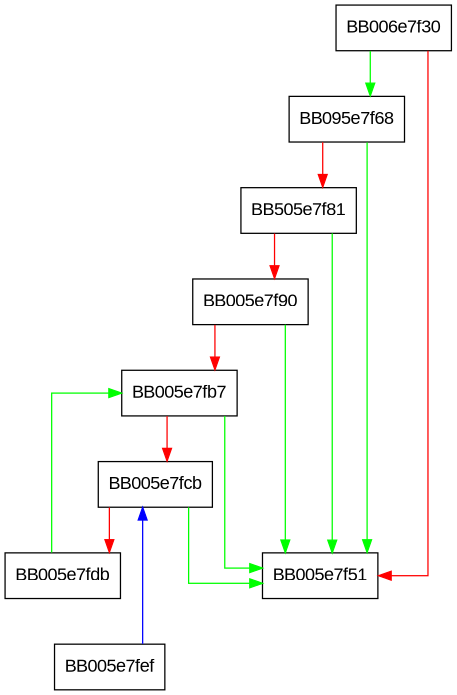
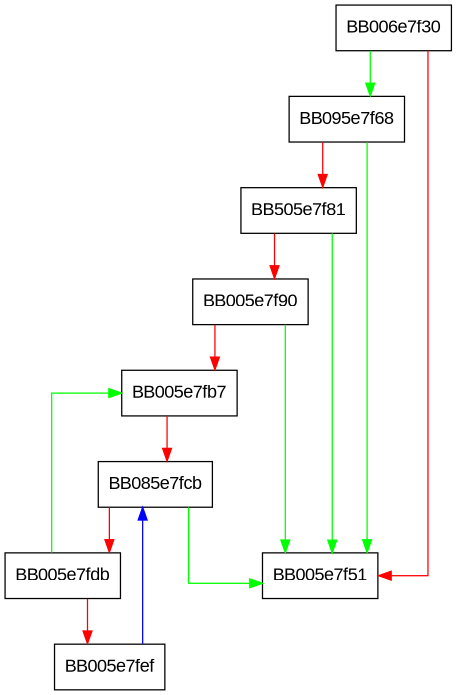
node "BB005e7fcb": label "BB005e7fcb" -> "BB085e7fcb"
edge "BB005e7fb7" -> "BB005e7f51": removed
edge "BB005e7fdb" -> "BB005e7fef": added
